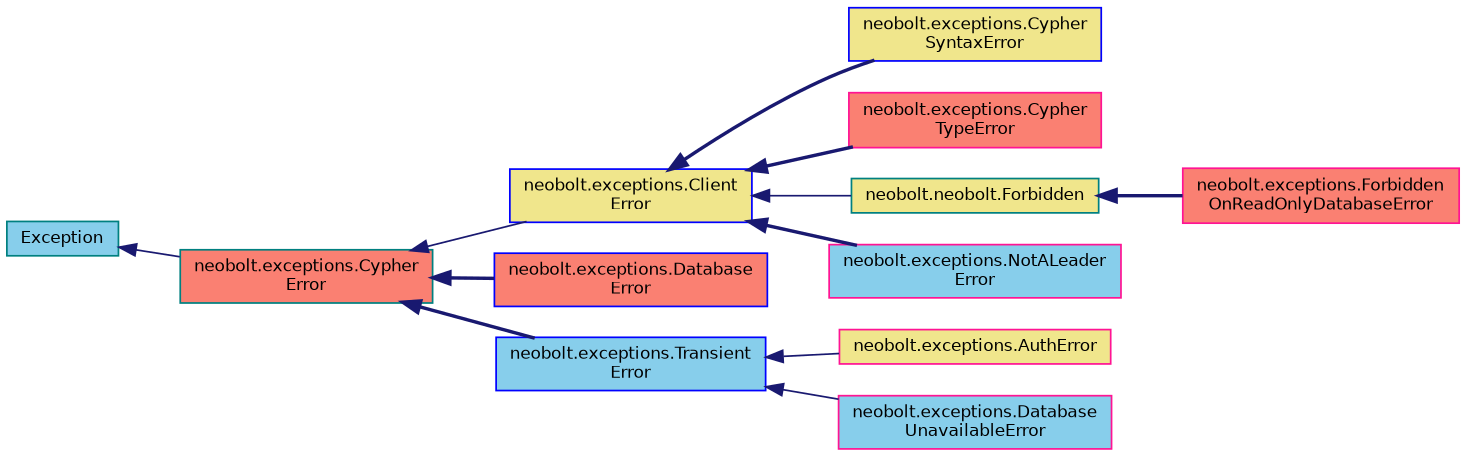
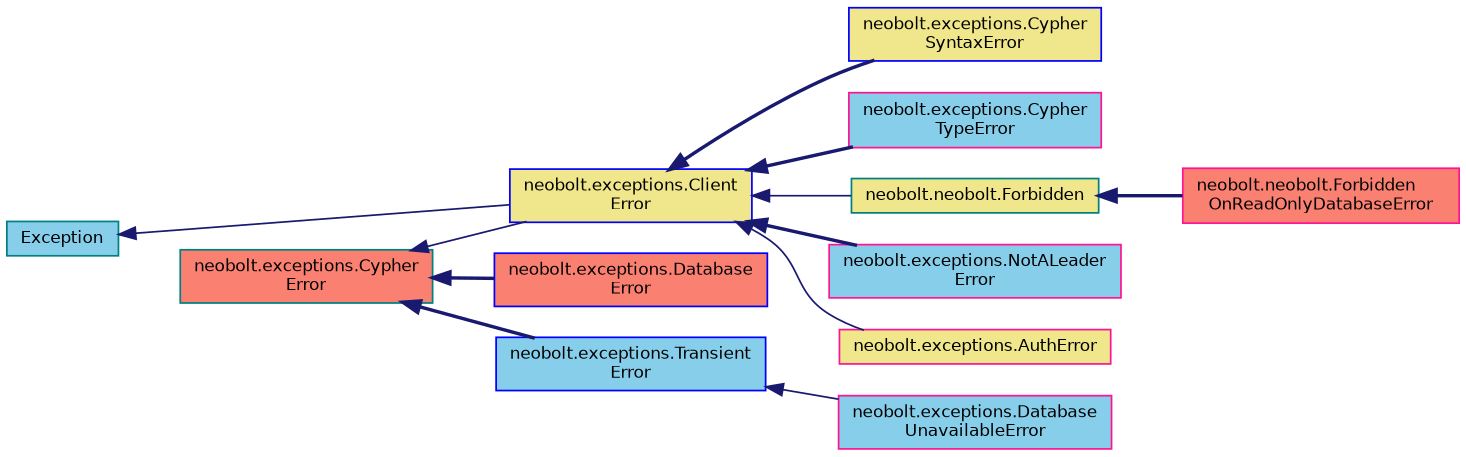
node "neobolt.exceptions.Cypher TypeError": fillcolor salmon -> skyblue
node "neobolt.exceptions.Forbidden OnReadOnlyDatabaseError": label "neobolt.exceptions.Forbidden OnReadOnlyDatabaseError" -> "neobolt.neobolt.Forbidden OnReadOnlyDatabaseError"
edge "neobolt.exceptions.Cypher Error" -> "Exception": now "neobolt.exceptions.Client Error" -> "Exception"
edge "neobolt.exceptions.AuthError" -> "neobolt.exceptions.Transient Error": now "neobolt.exceptions.AuthError" -> "neobolt.exceptions.Client Error"
